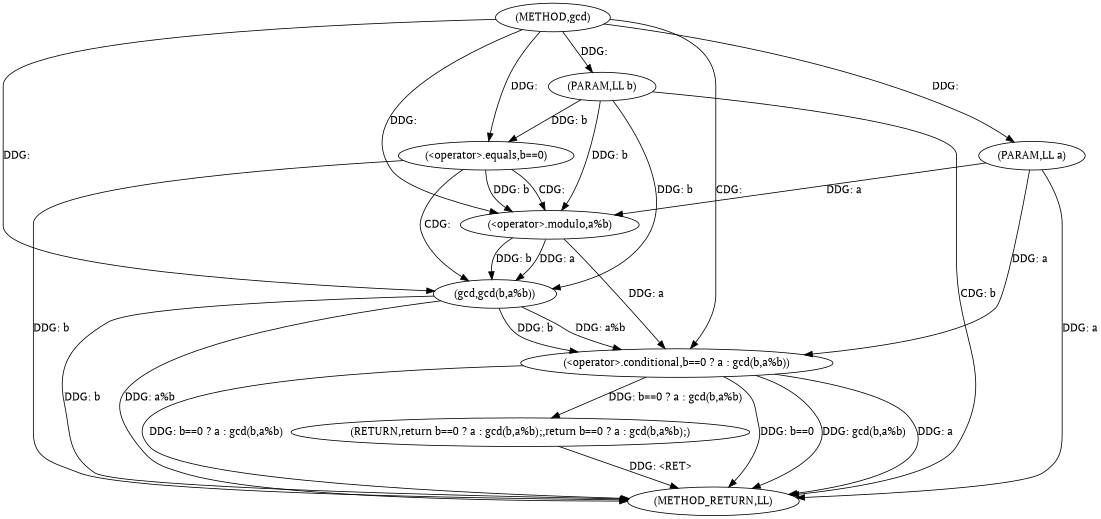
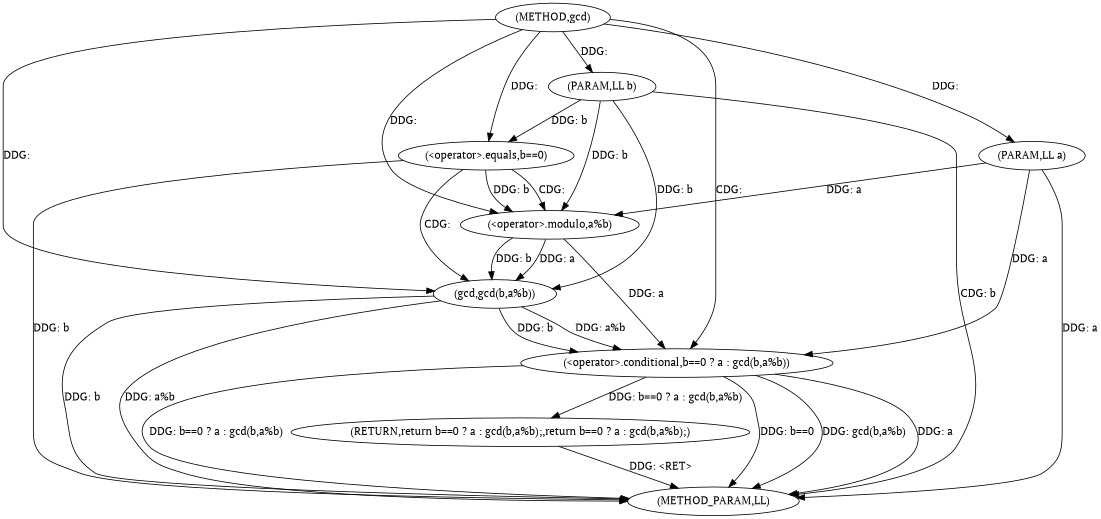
node "(METHOD_RETURN,LL)": label "(METHOD_RETURN,LL)" -> "(METHOD_PARAM,LL)"
